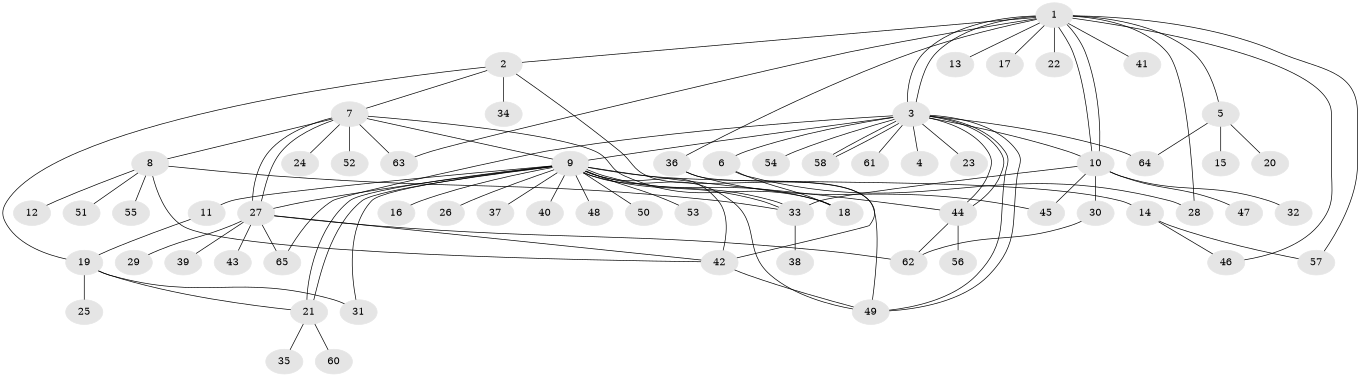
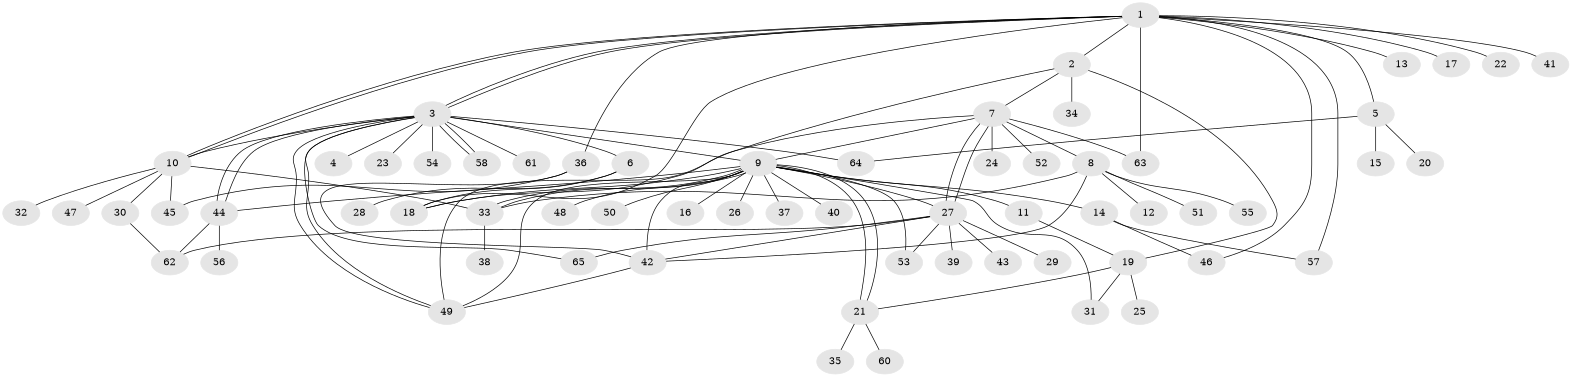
edge "1" -- "28": now "1" -- "18"
edge "27" -- "53": added
